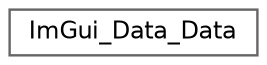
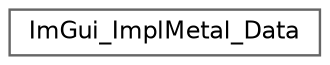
node "ImGui_Data_Data": label "ImGui_Data_Data" -> "ImGui_ImplMetal_Data"
